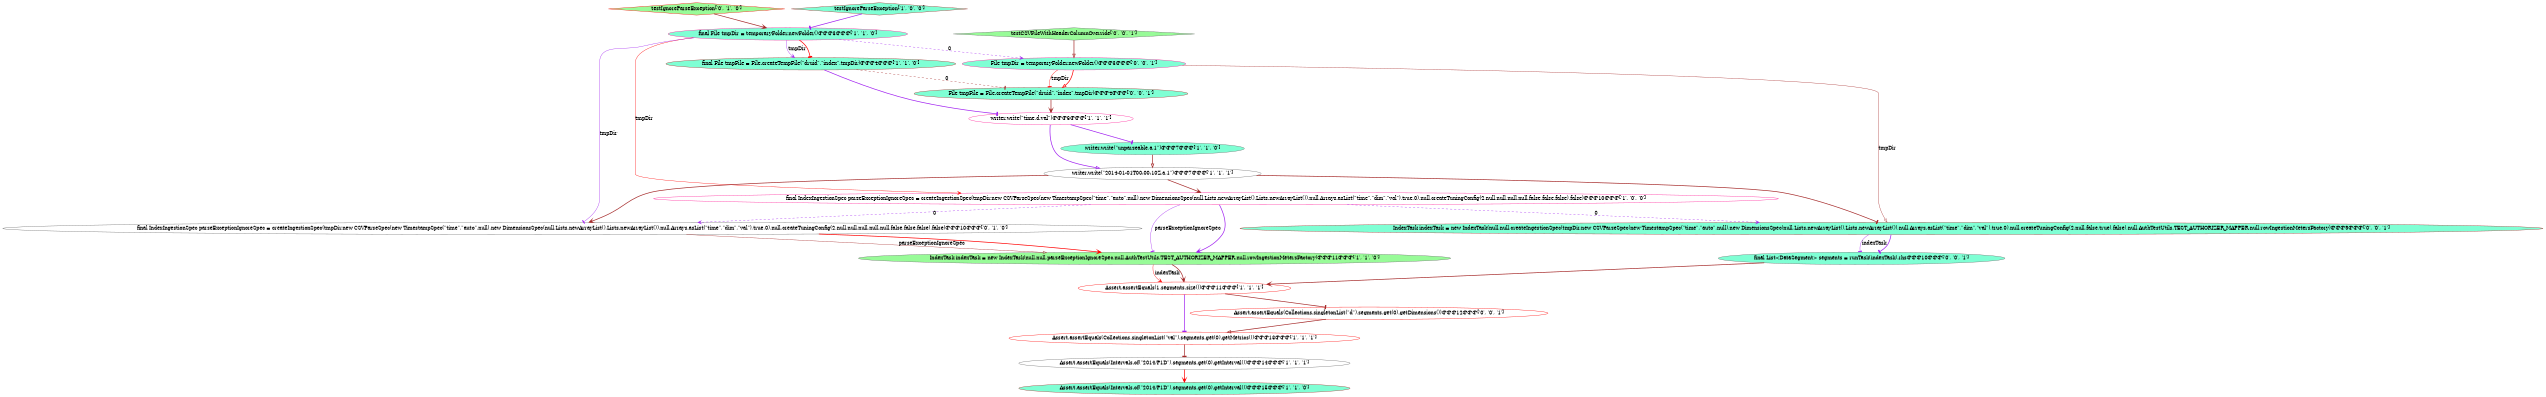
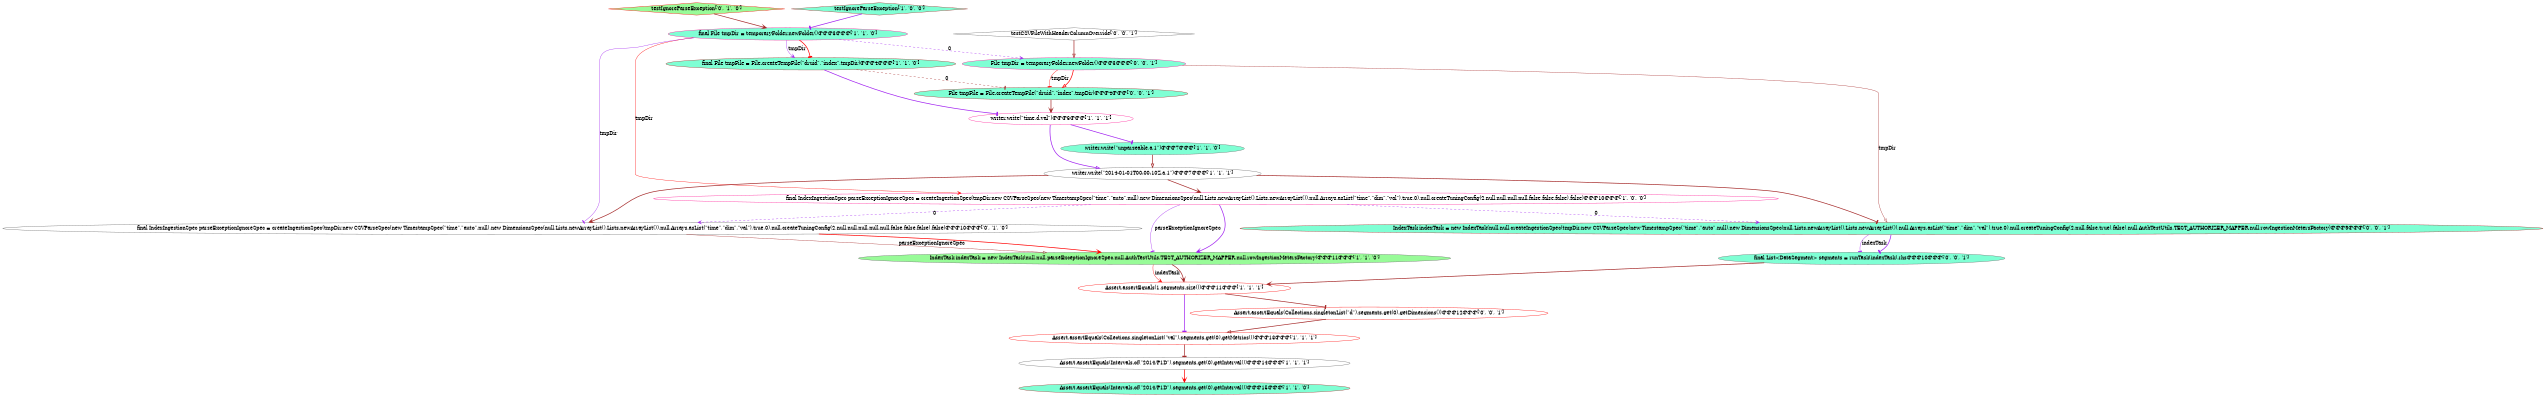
node "testCSVFileWithHeaderColumnOverride['0', '0', '1']": fillcolor palegreen -> white
